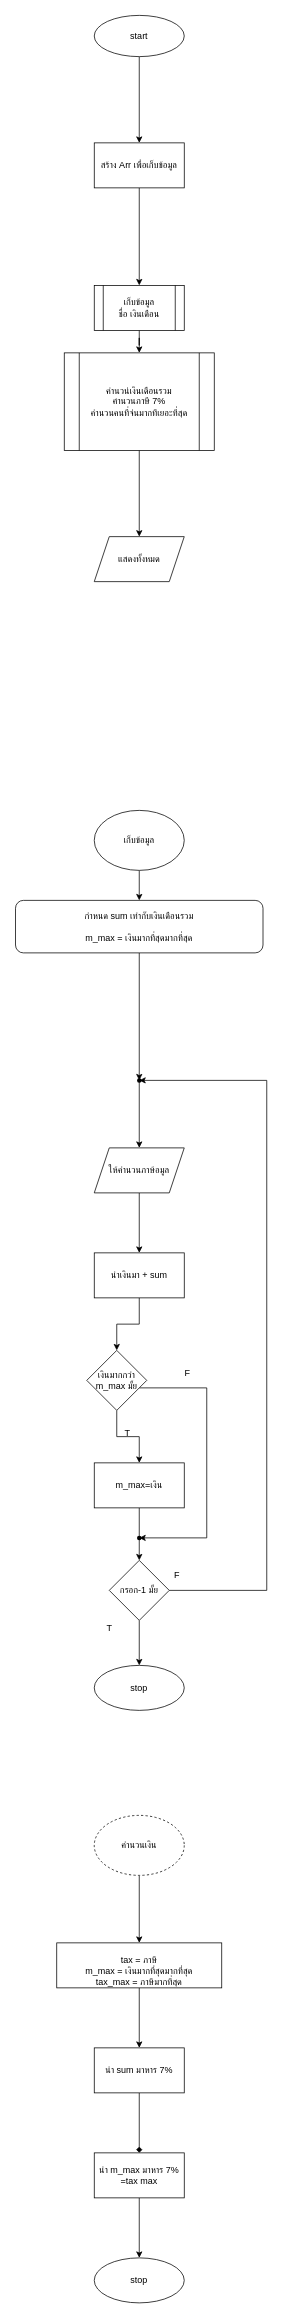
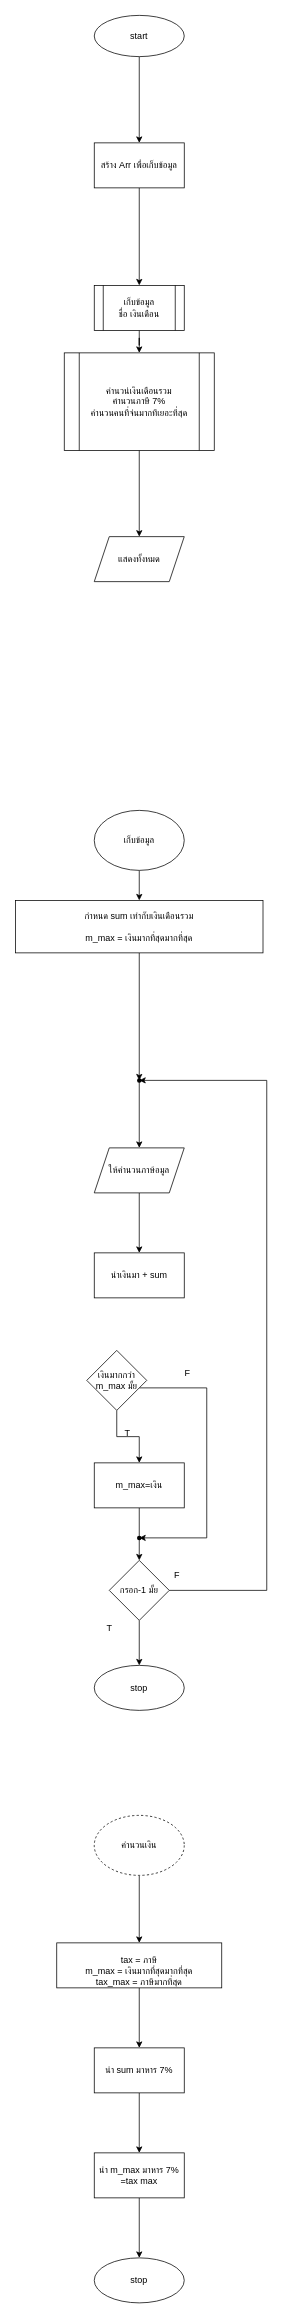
node "กำหนด sum เท่ากับเงินเดือนรวม m_max = เงินมากที่สุดมากที่สุด": shape rounded rectangle -> rectangle
edge "นำเงินมา + sum" -> "เงินมากกว่า m_max มั้ย": removed
edge "นำ sum มาหาร 7%" -> "นำ m_max มาหาร 7% =tax max": arrowhead diamond -> classic
